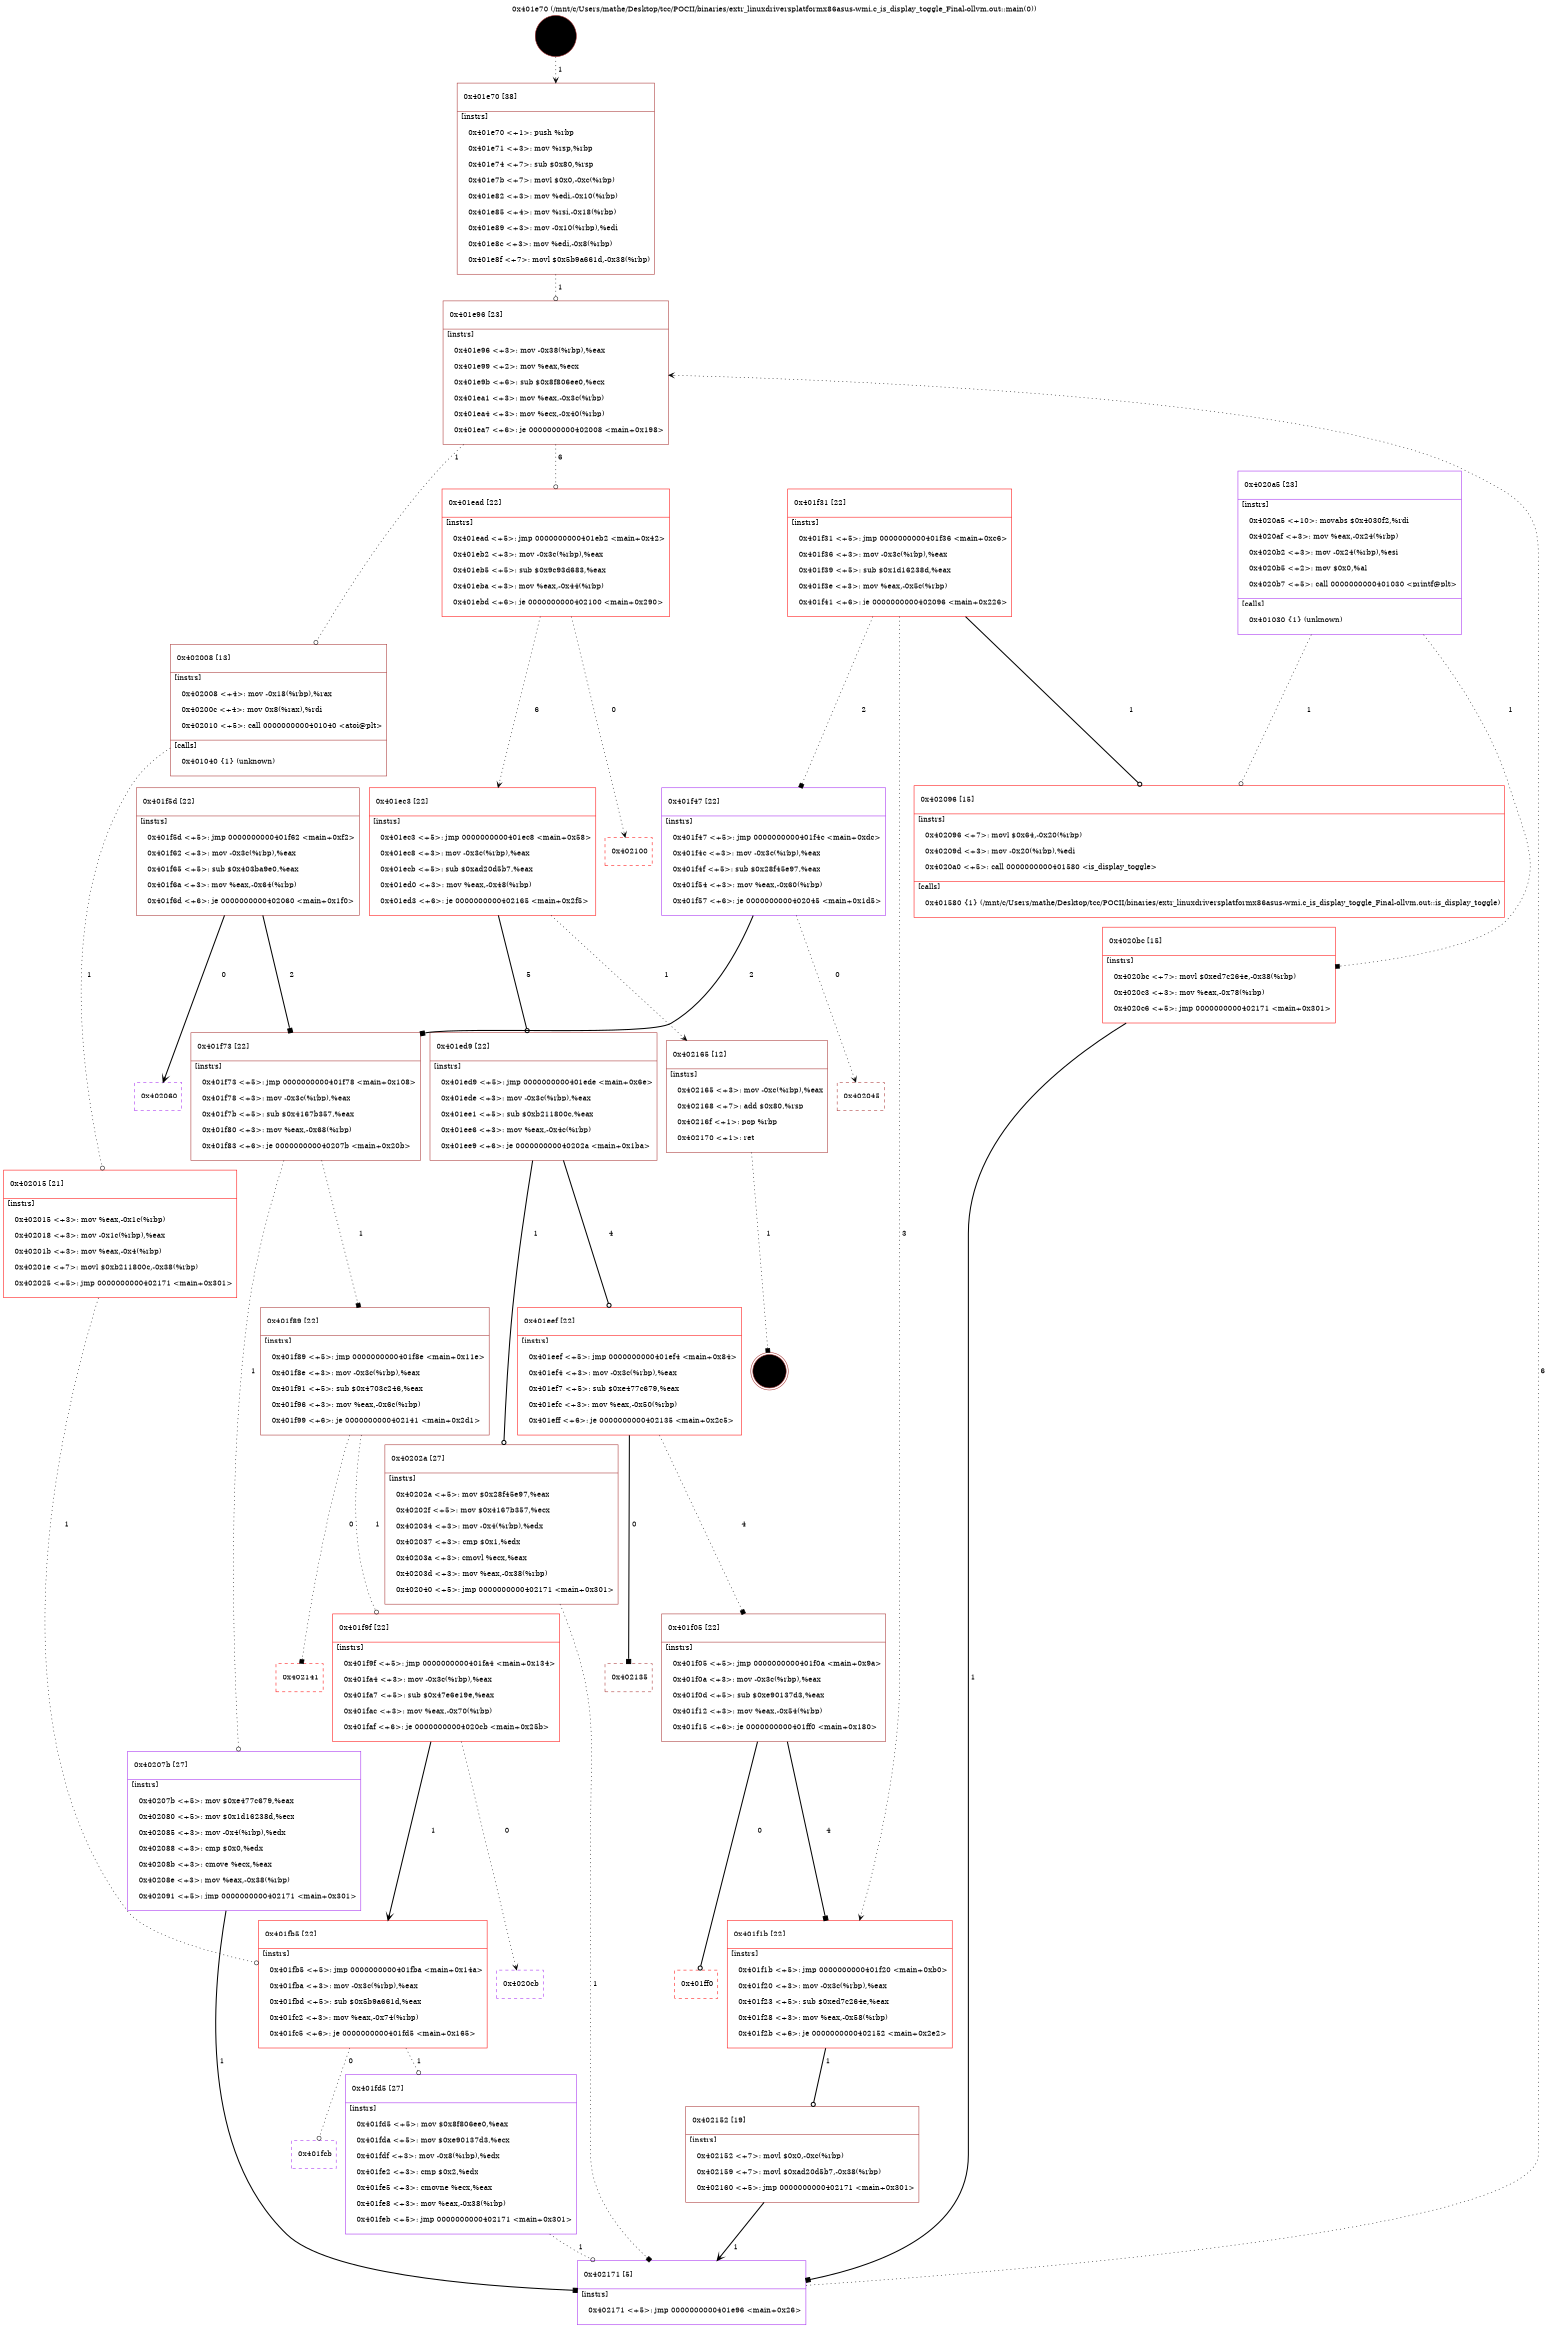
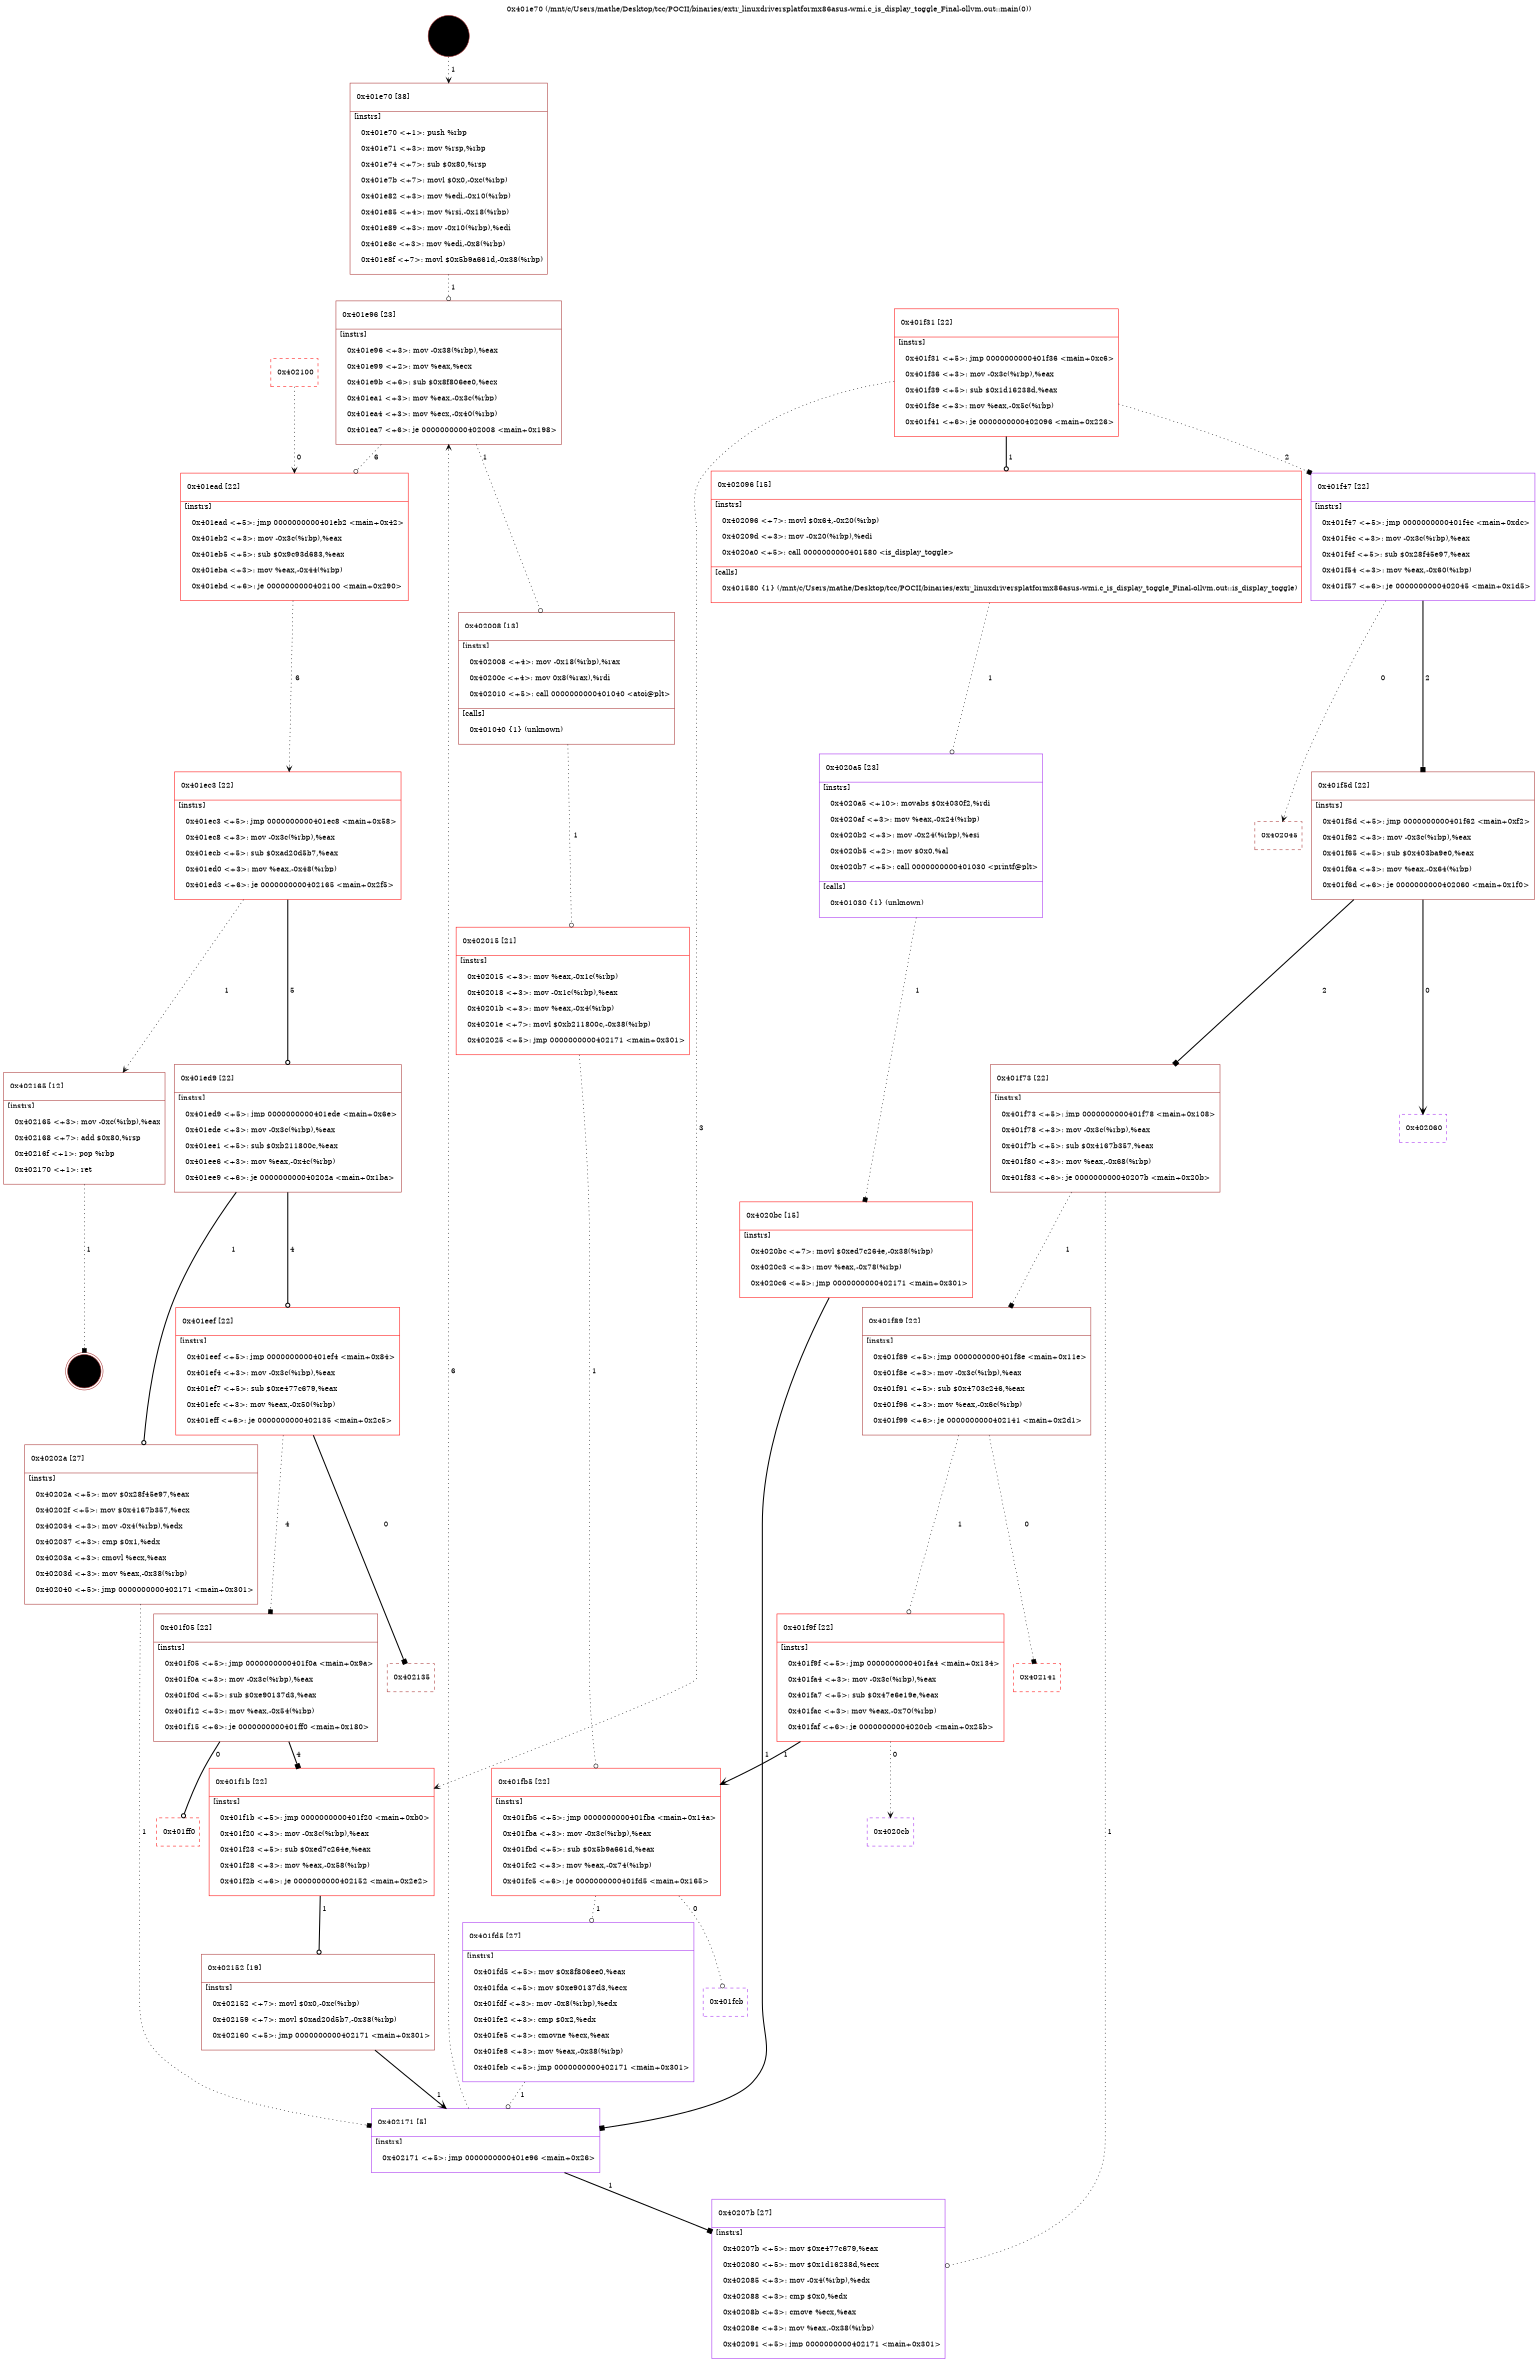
edge "0x4020a5 [23]" -> "0x402096 [15]": reversed
edge "0x401ead [22]" -> "0x402100": reversed
edge "0x401f47 [22]" -> "0x401f73 [22]": now "0x401f47 [22]" -> "0x401f5d [22]"
edge "0x40207b [27]" -> "0x402171 [5]": reversed
